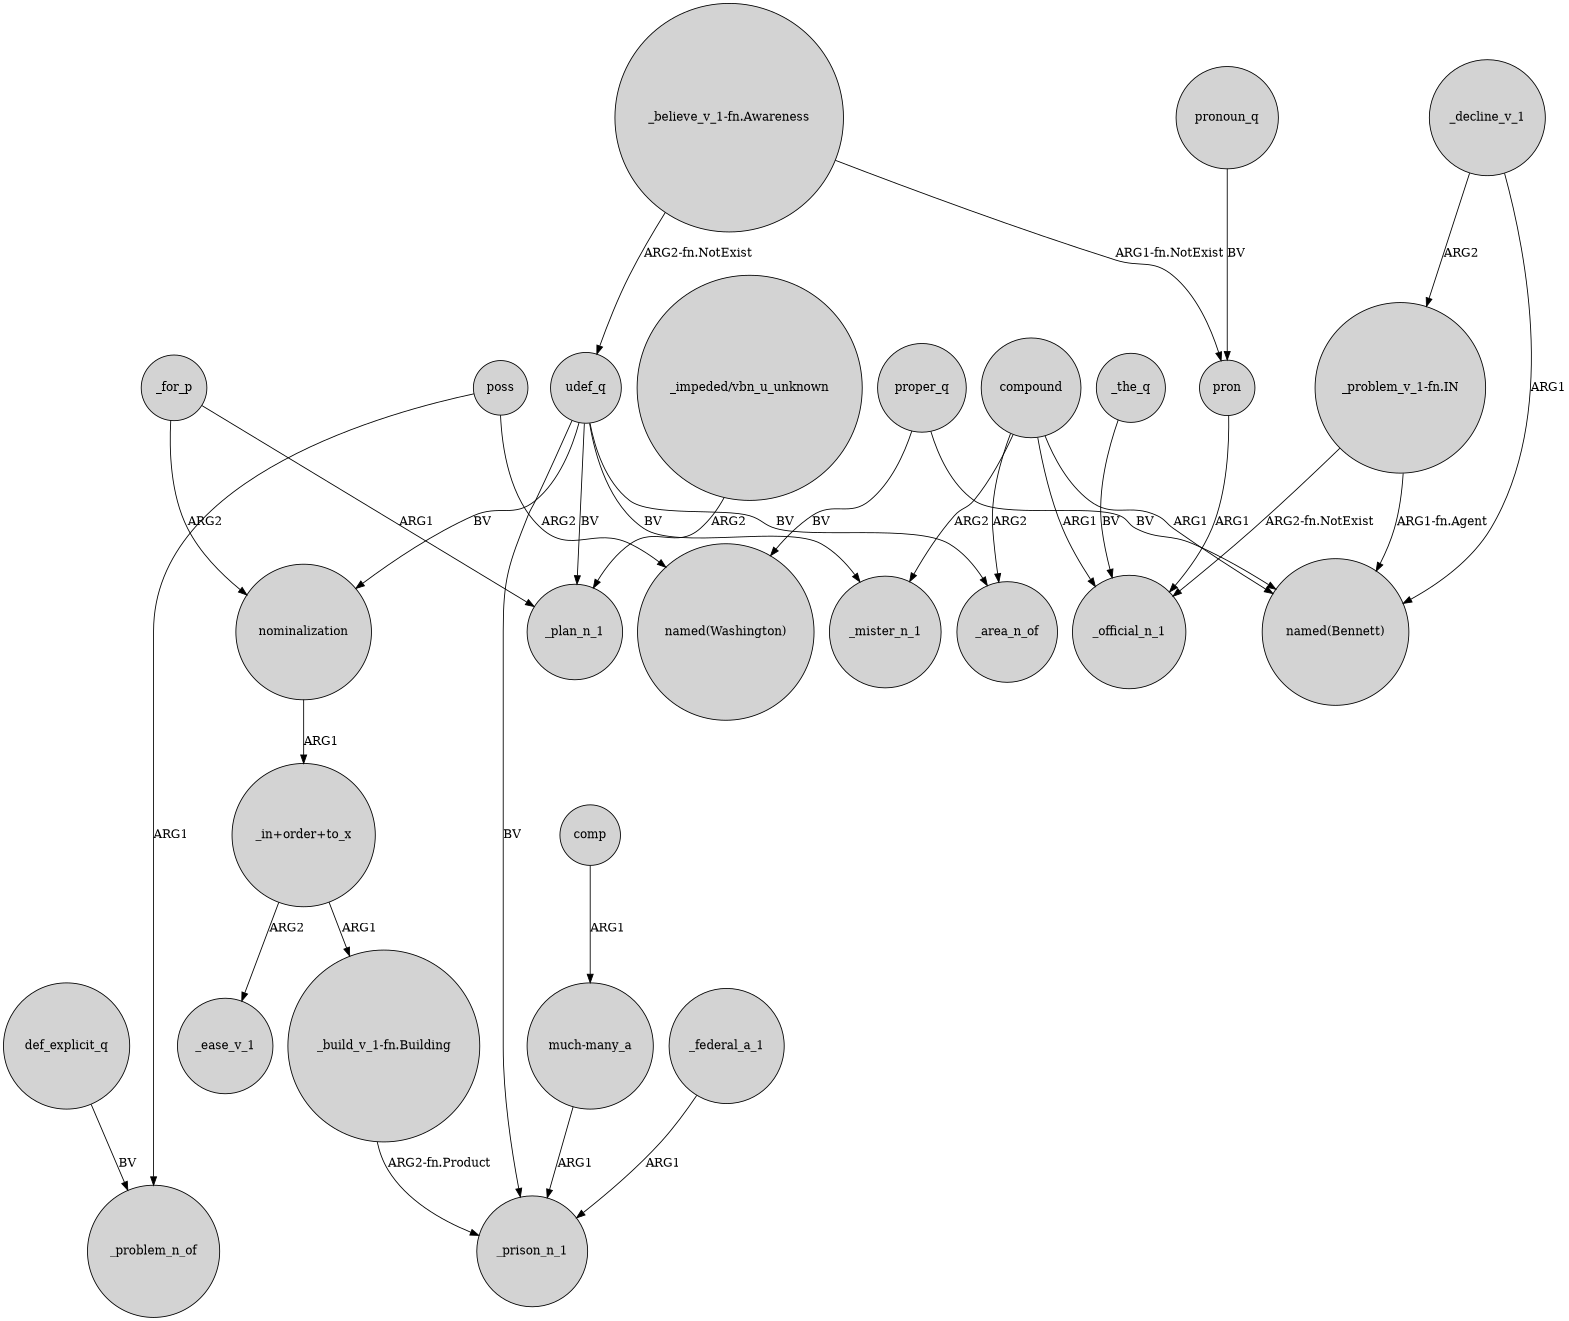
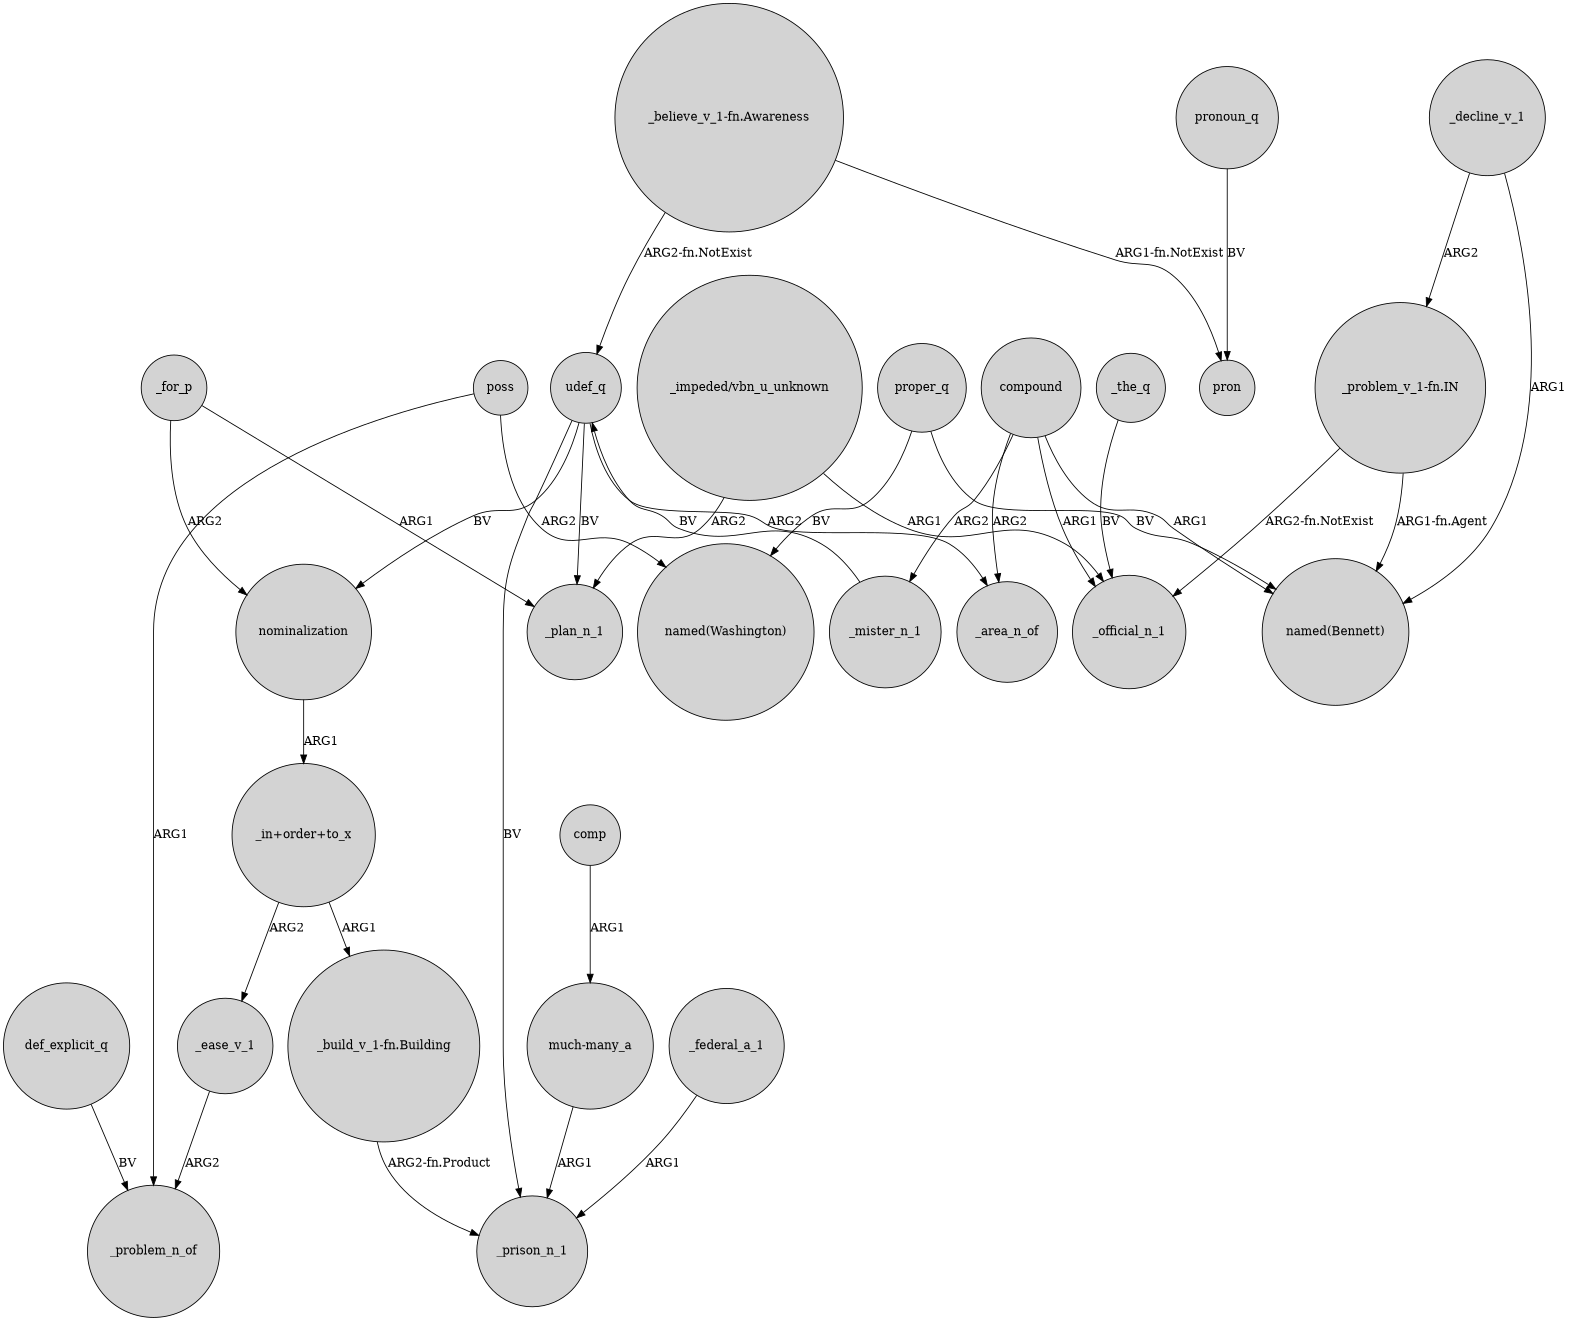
edge "pron" -> "_official_n_1": now "_impeded/vbn_u_unknown" -> "_official_n_1"
edge "udef_q" -> "_area_n_of": label "BV" -> "ARG2"
edge "udef_q" -> "_mister_n_1": reversed
edge "_ease_v_1" -> "_problem_n_of": added, label "ARG2"
